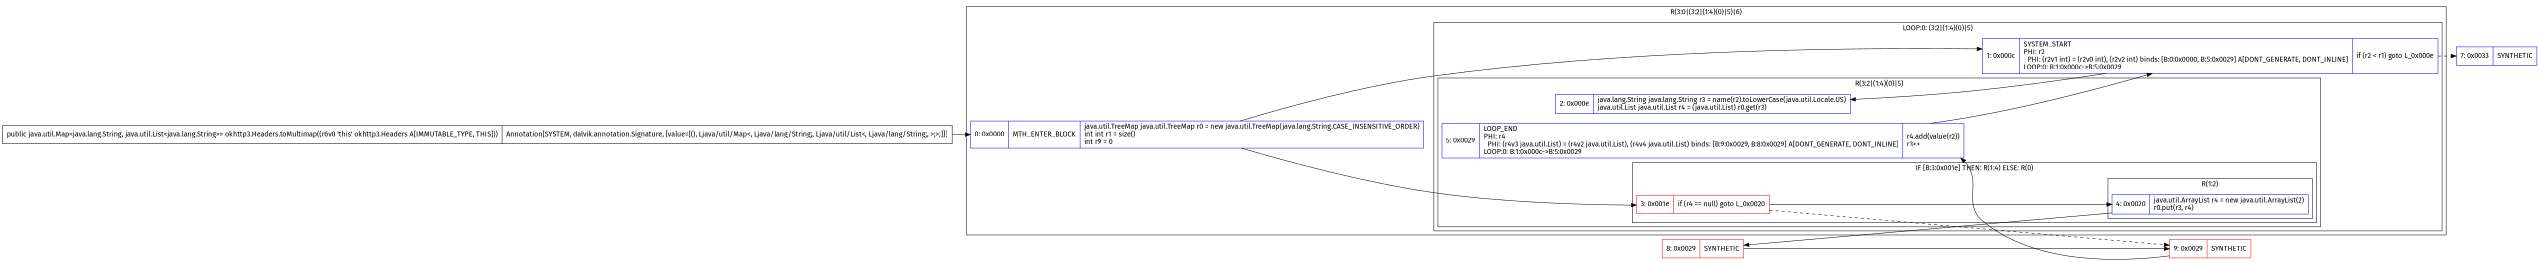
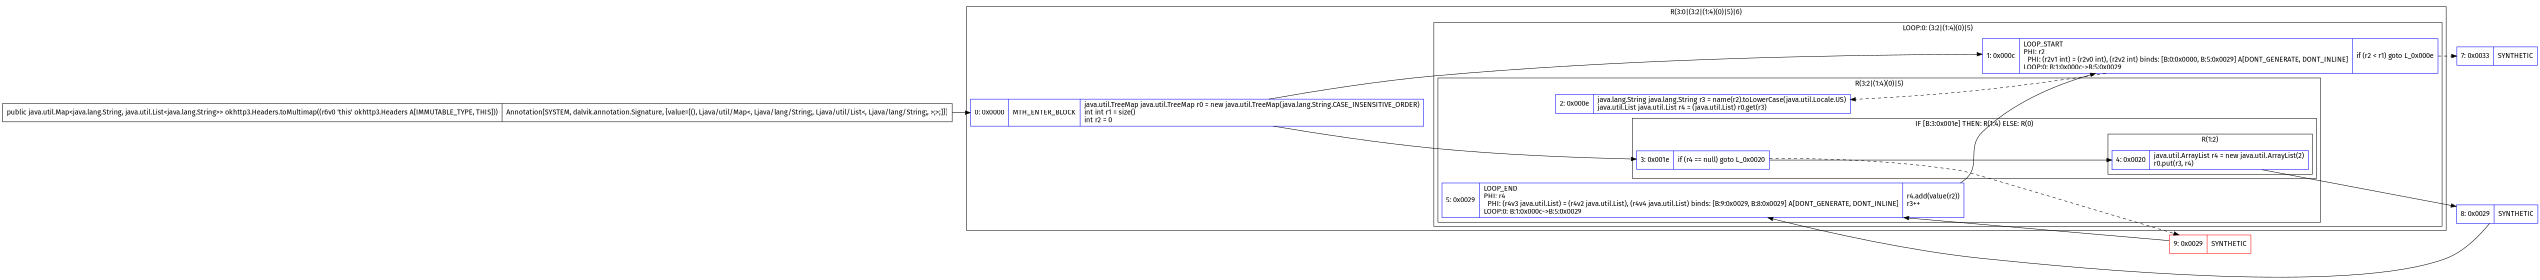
node "1: 0x000c": text "SYSTEM_START" -> "LOOP_START"
edge "1: 0x000c" -> "2: 0x000e": style solid -> dashed
node "0: 0x0000": text "int r9 = 0" -> "int r2 = 0"
node "3: 0x001e": color red -> blue
node "8: 0x0029": color red -> blue
edge "8: 0x0029" -> "9: 0x0029": now "8: 0x0029" -> "5: 0x0029"
